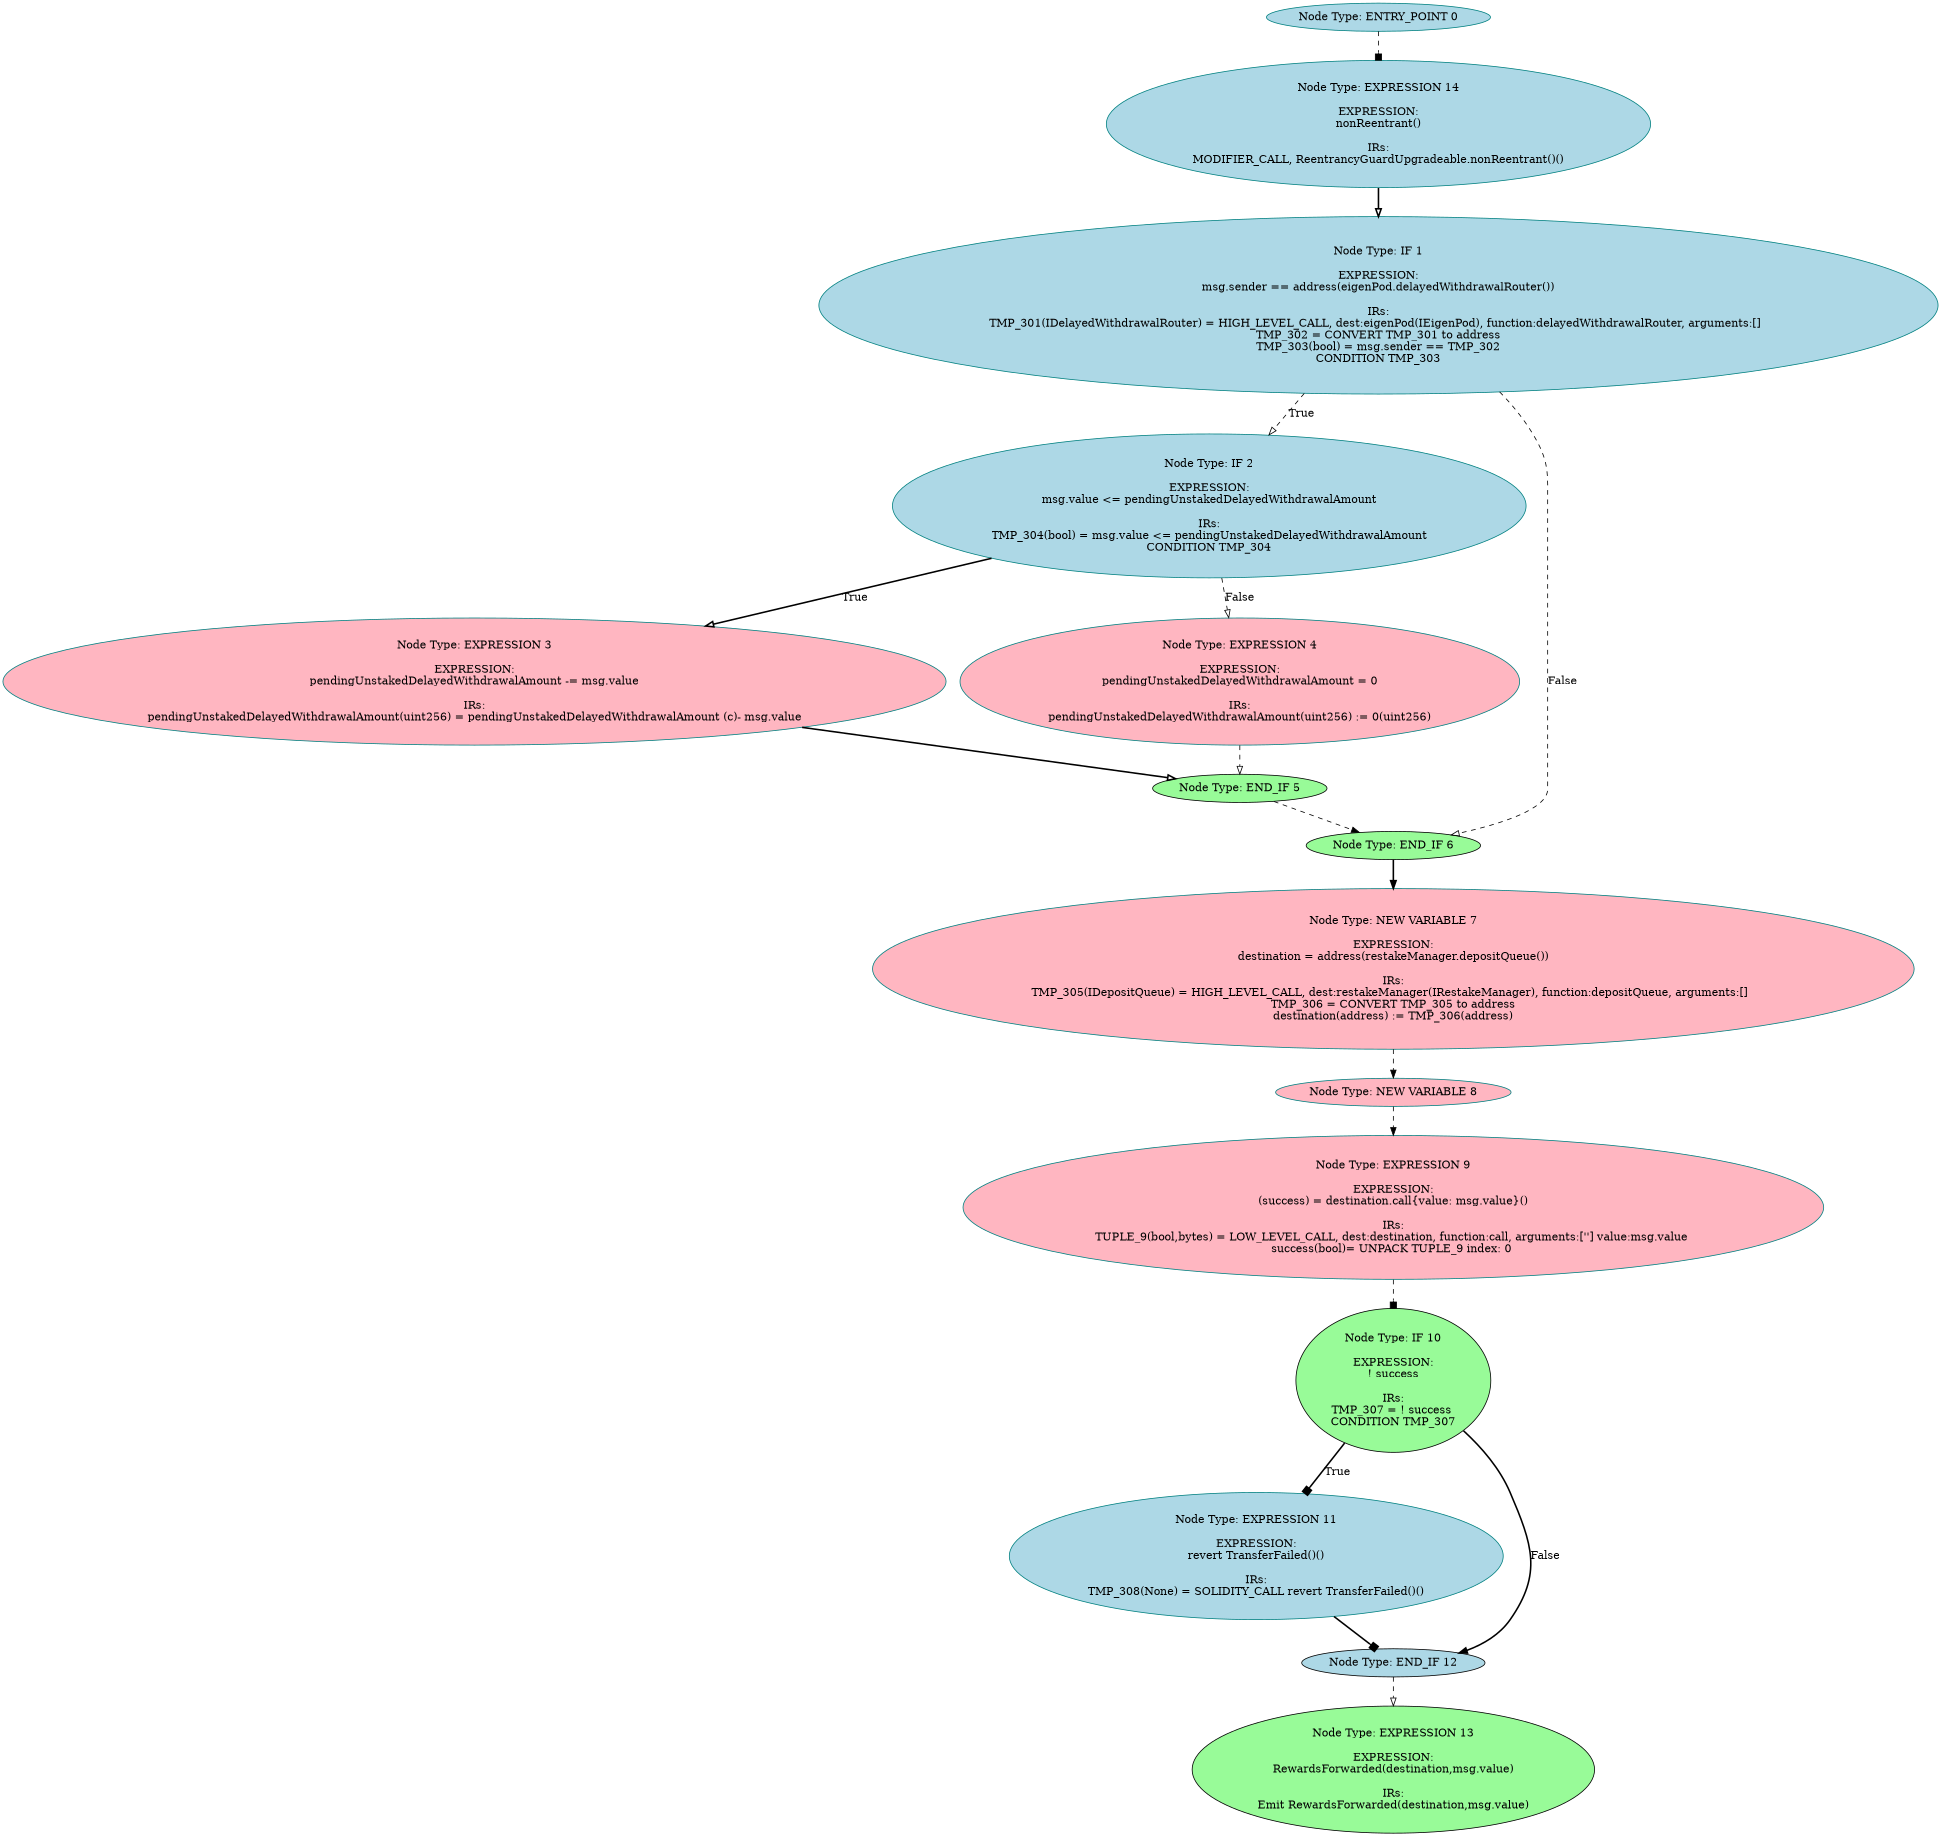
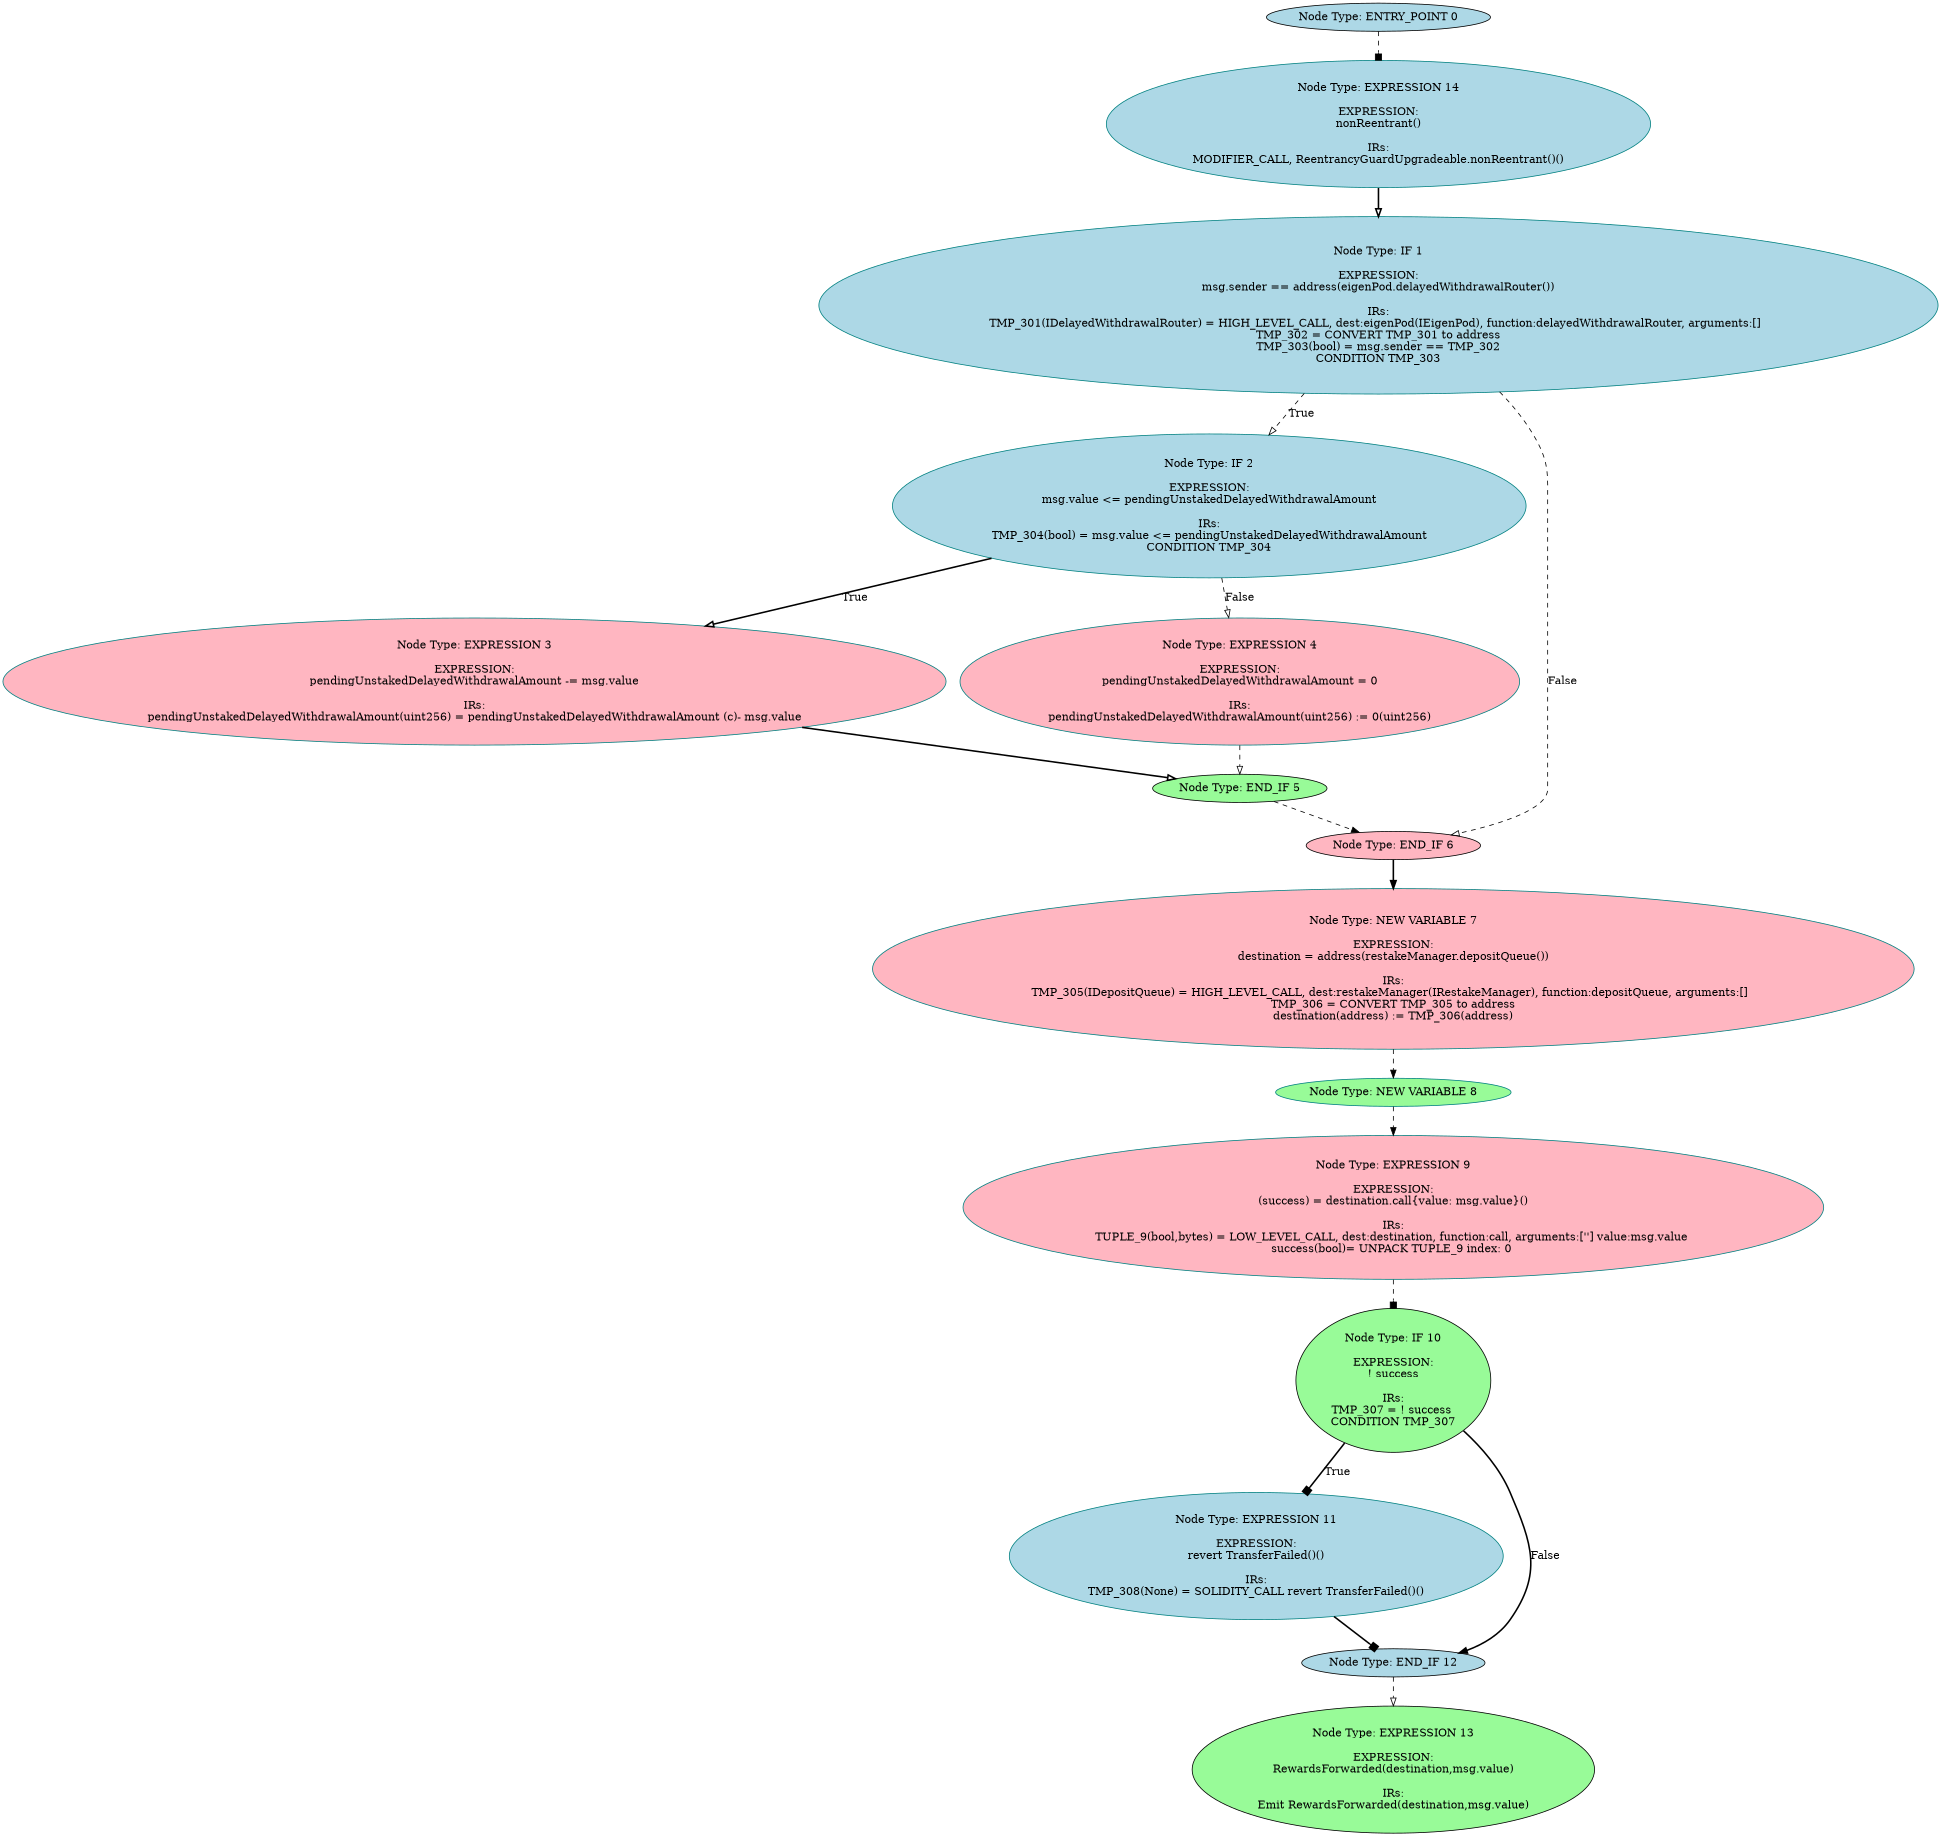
node "Node Type: ENTRY_POINT 0": color teal -> black
node "Node Type: END_IF 6": fillcolor palegreen -> lightpink
node "Node Type: NEW VARIABLE 8": fillcolor lightpink -> palegreen
